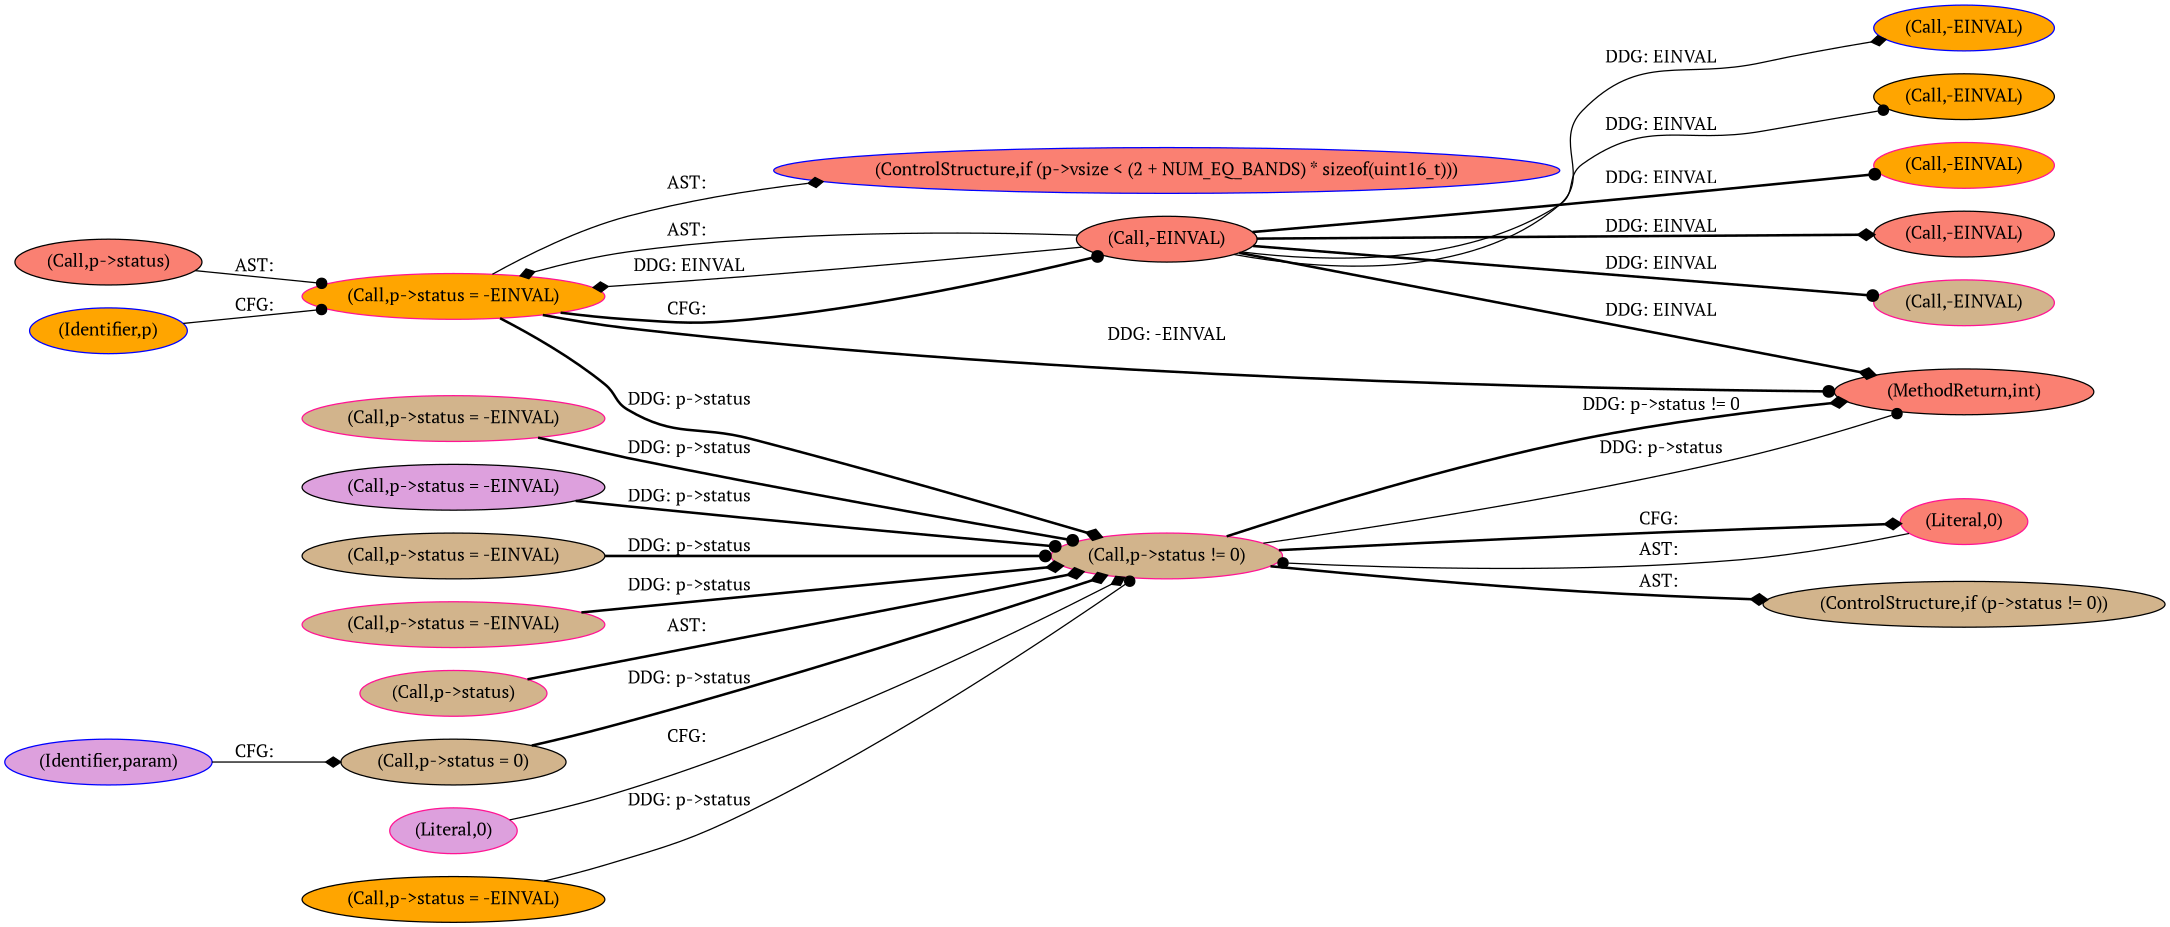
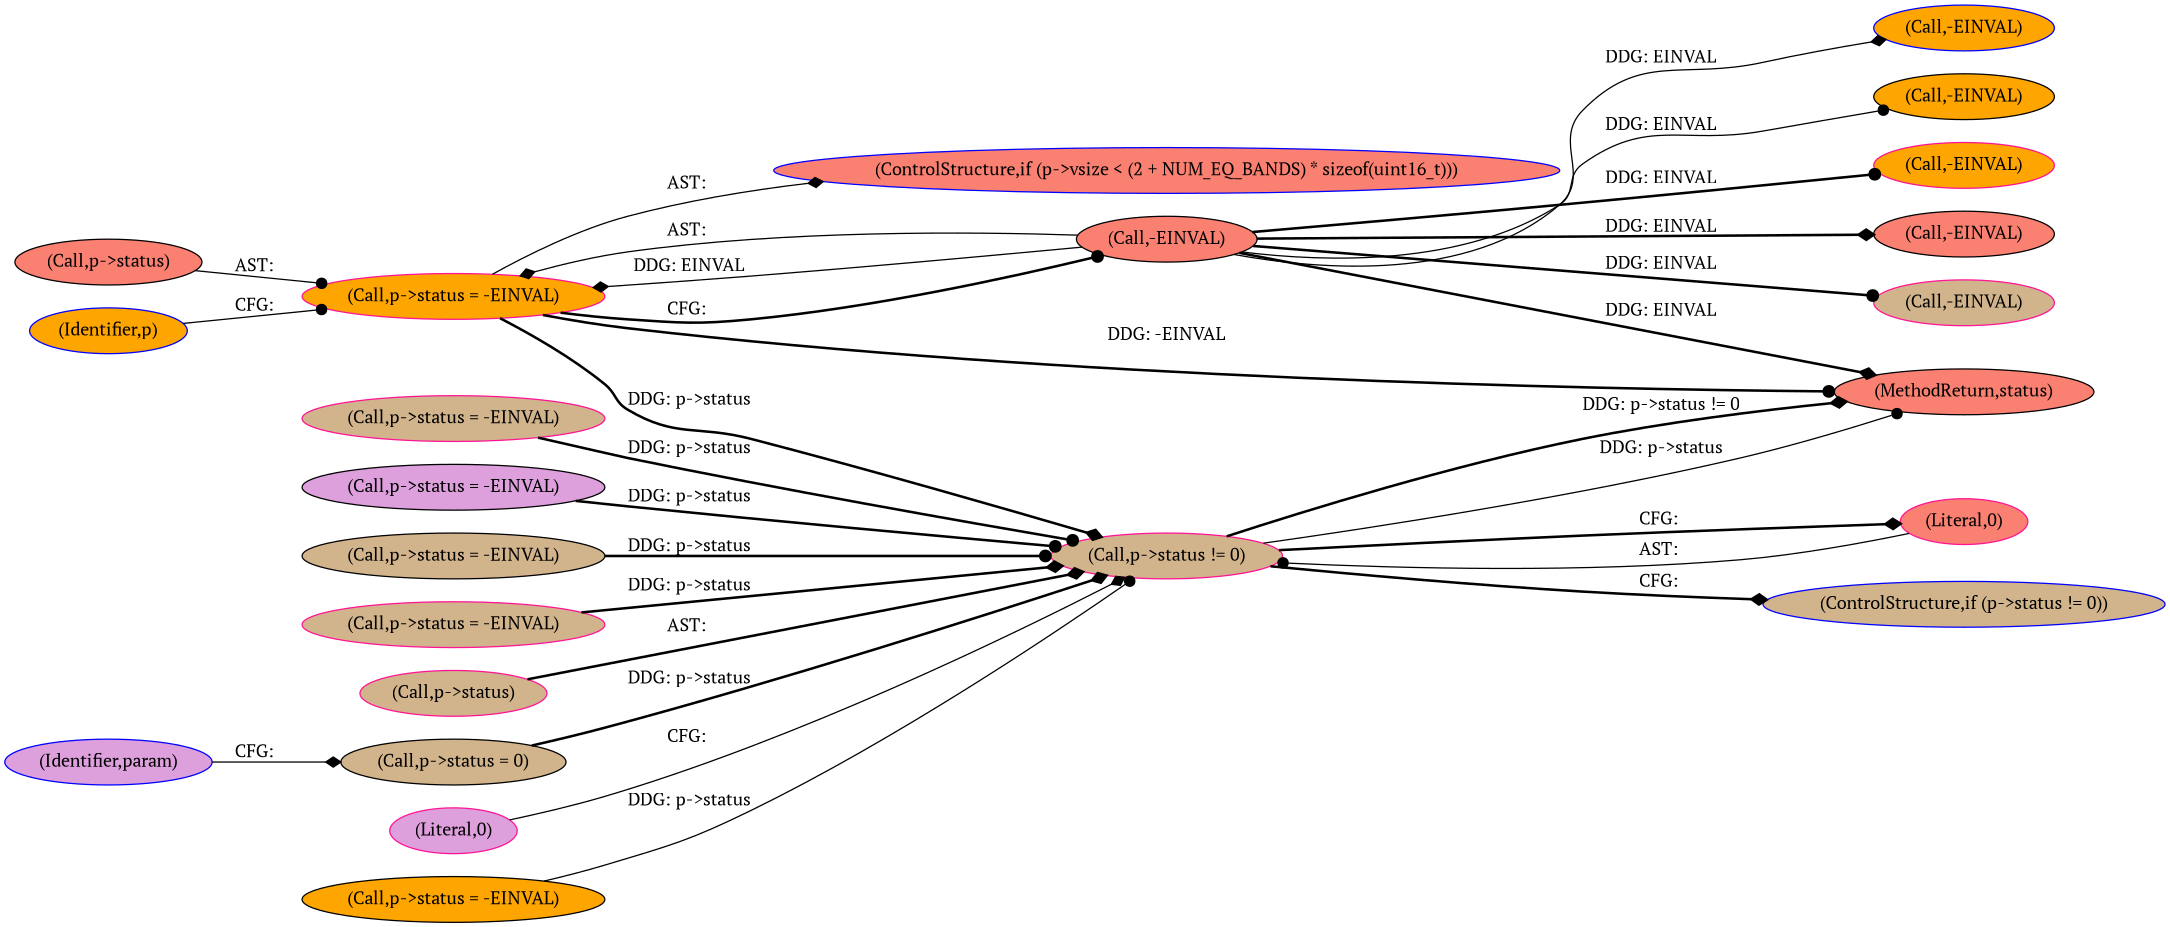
node "(MethodReturn,int)": label "(MethodReturn,int)" -> "(MethodReturn,status)"
edge "(Call,p->status != 0)" -> "(ControlStructure,if (p->status != 0))": label "AST: " -> "CFG: "
node "(ControlStructure,if (p->status != 0))": color black -> blue
